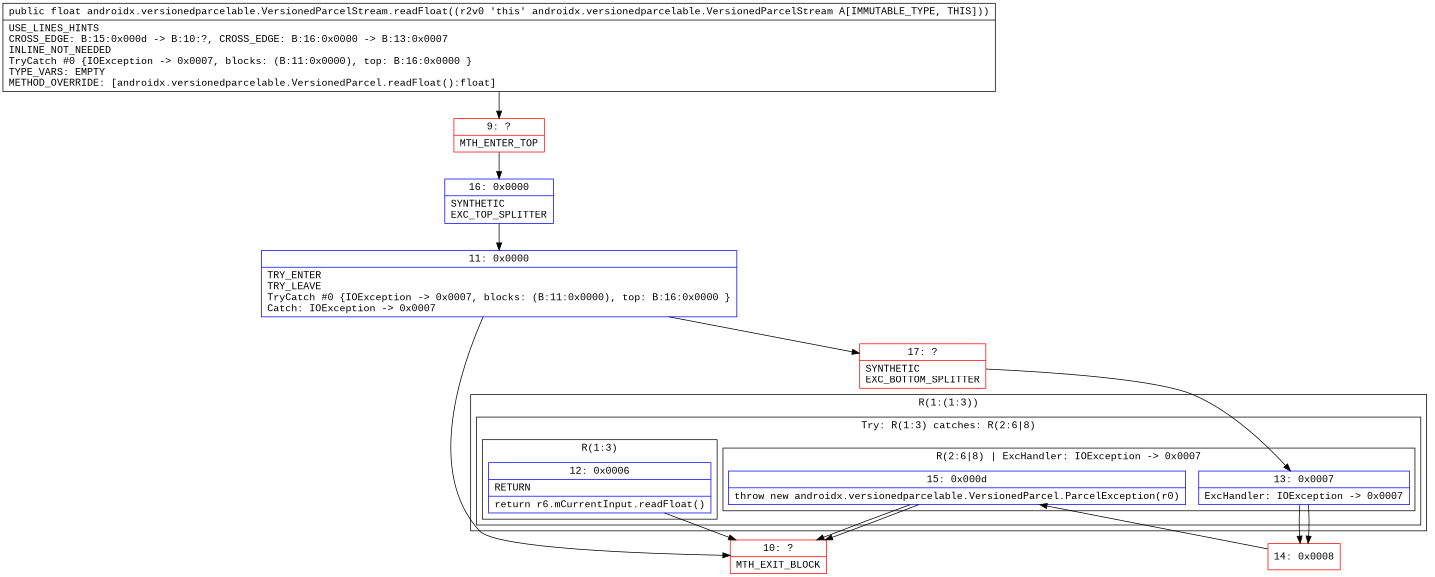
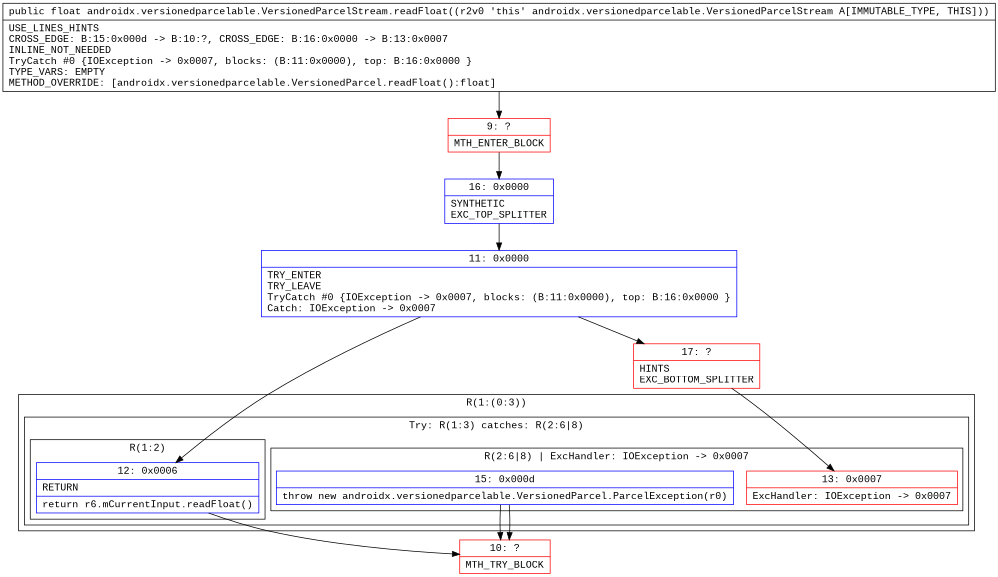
node "9: ?": text "MTH_ENTER_TOP" -> "MTH_ENTER_BLOCK"
node "17: ?": text "SYNTHETIC" -> "HINTS"
cluster "R(1:(1:3))": label "R(1:(1:3))" -> "R(1:(0:3))"
cluster "R(1:3)": label "R(1:3)" -> "R(1:2)"
node "13: 0x0007": color blue -> red
edge "11: 0x0000" -> "10: ?": now "11: 0x0000" -> "12: 0x0006"
node "14: 0x0008": removed
node "10: ?": text "MTH_EXIT_BLOCK" -> "MTH_TRY_BLOCK"
